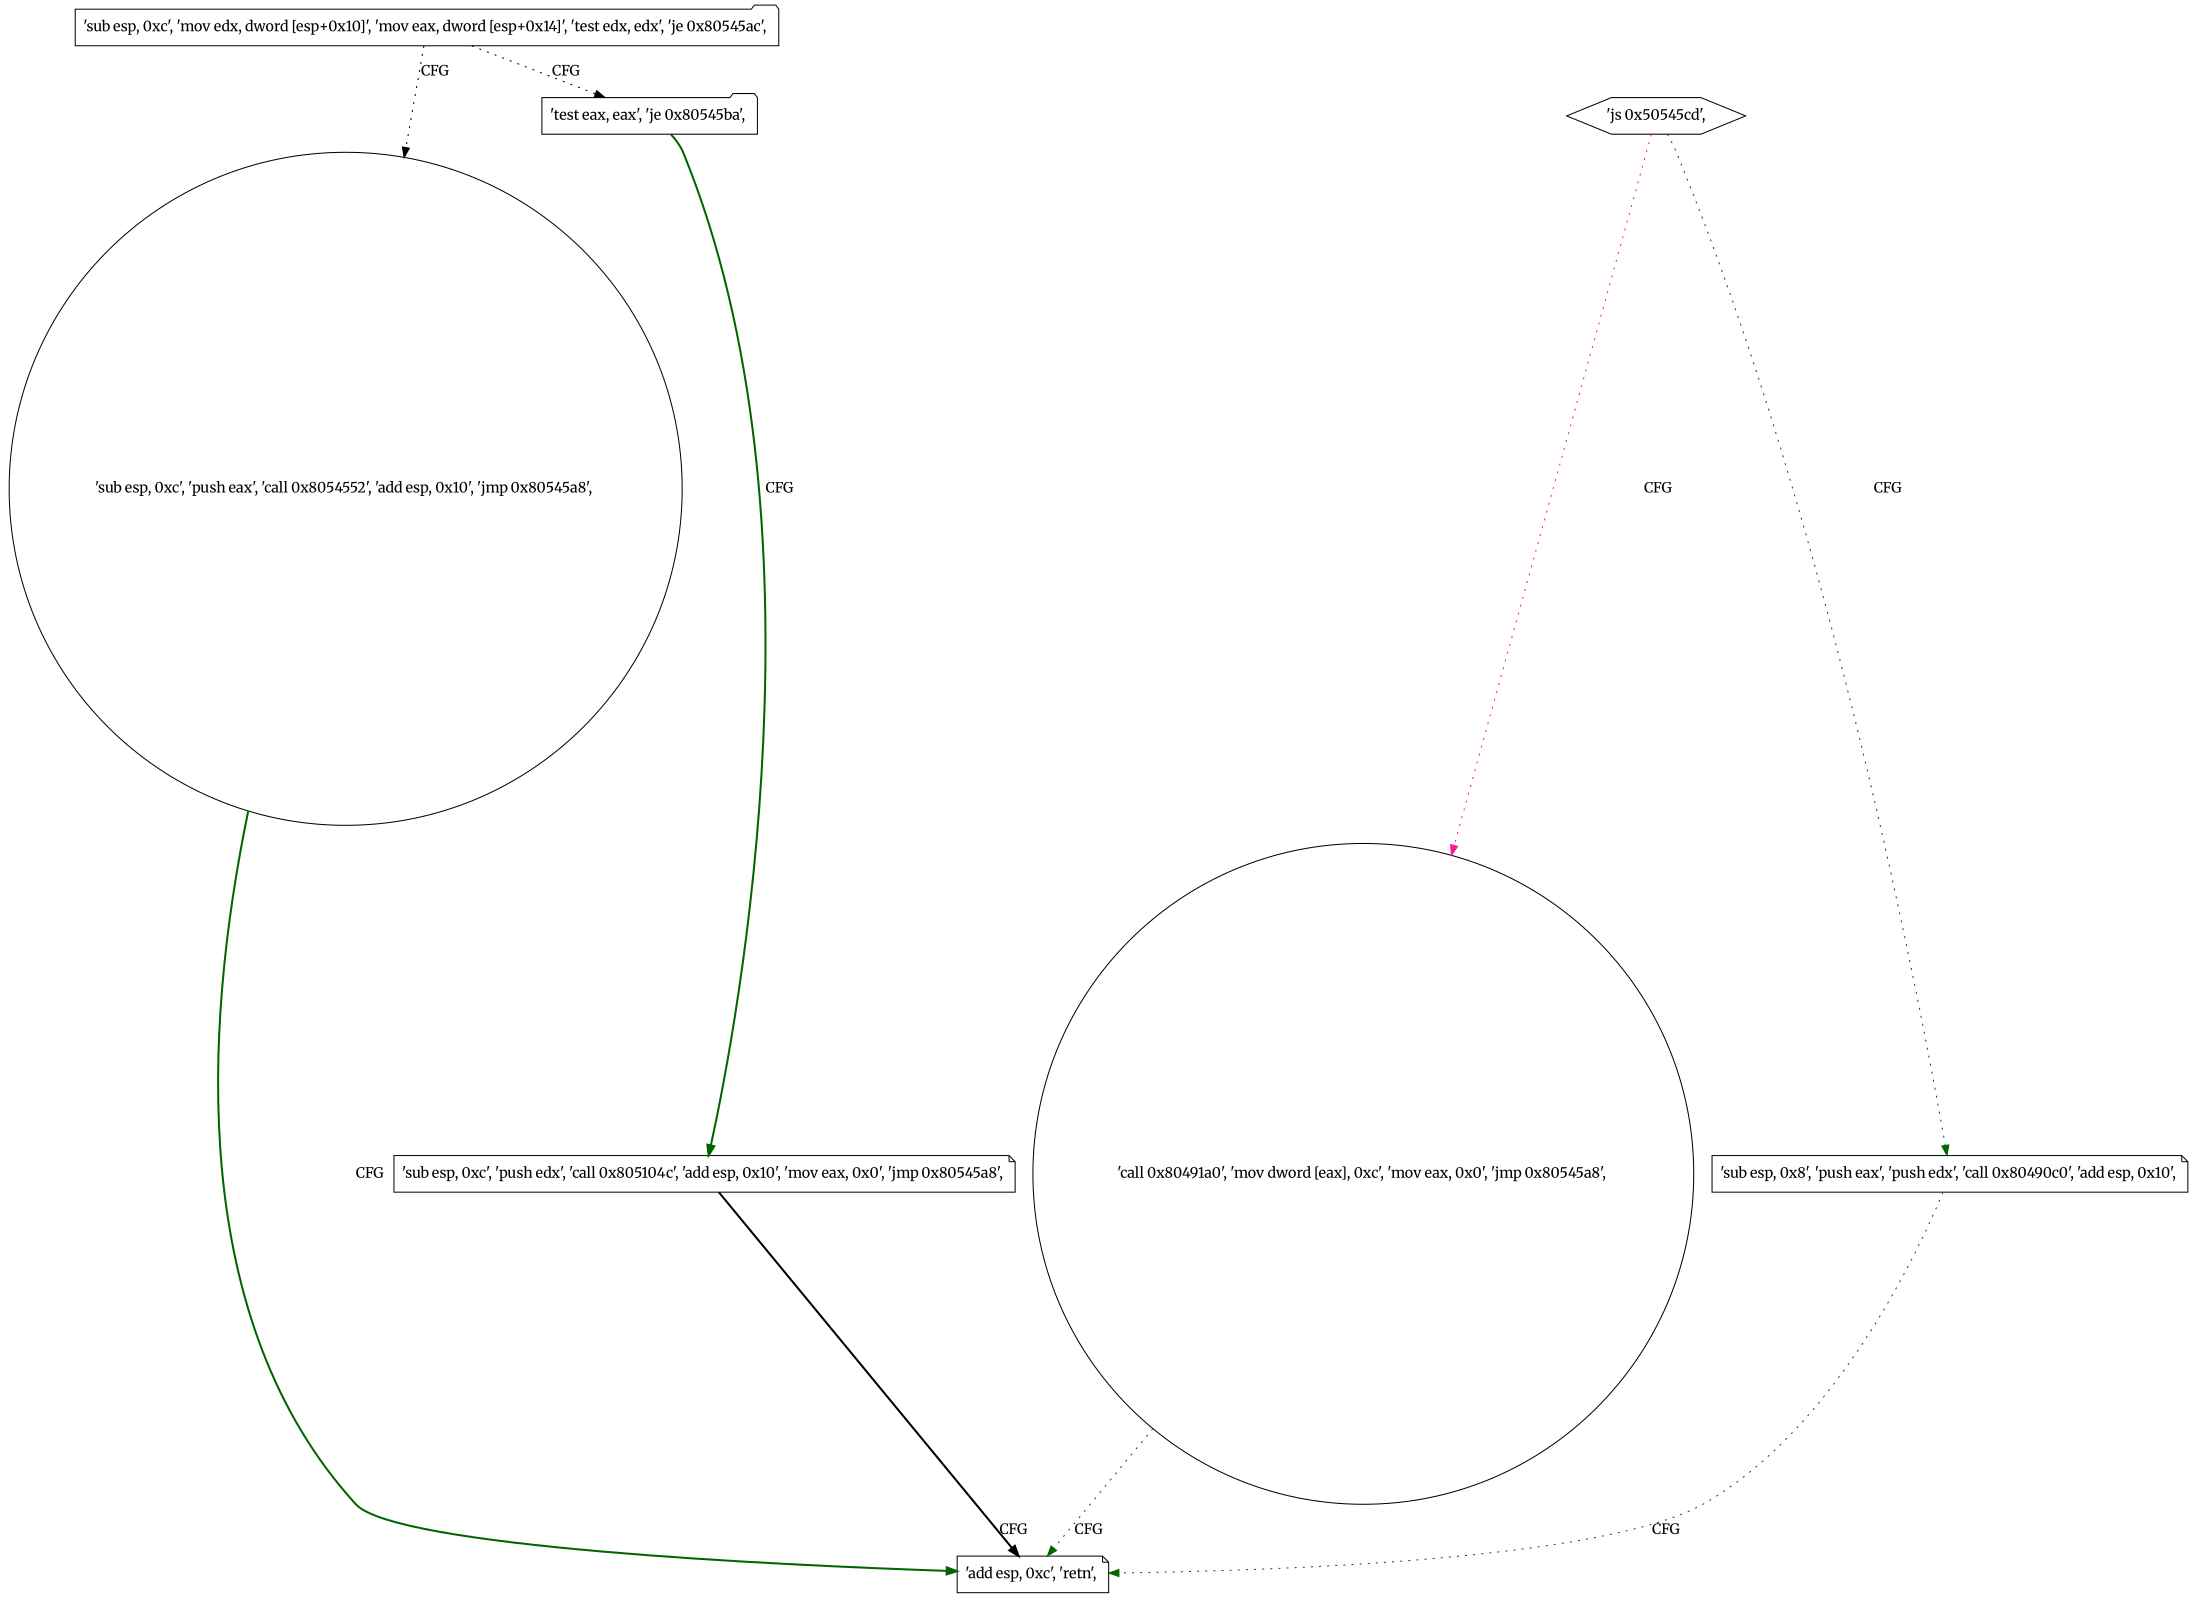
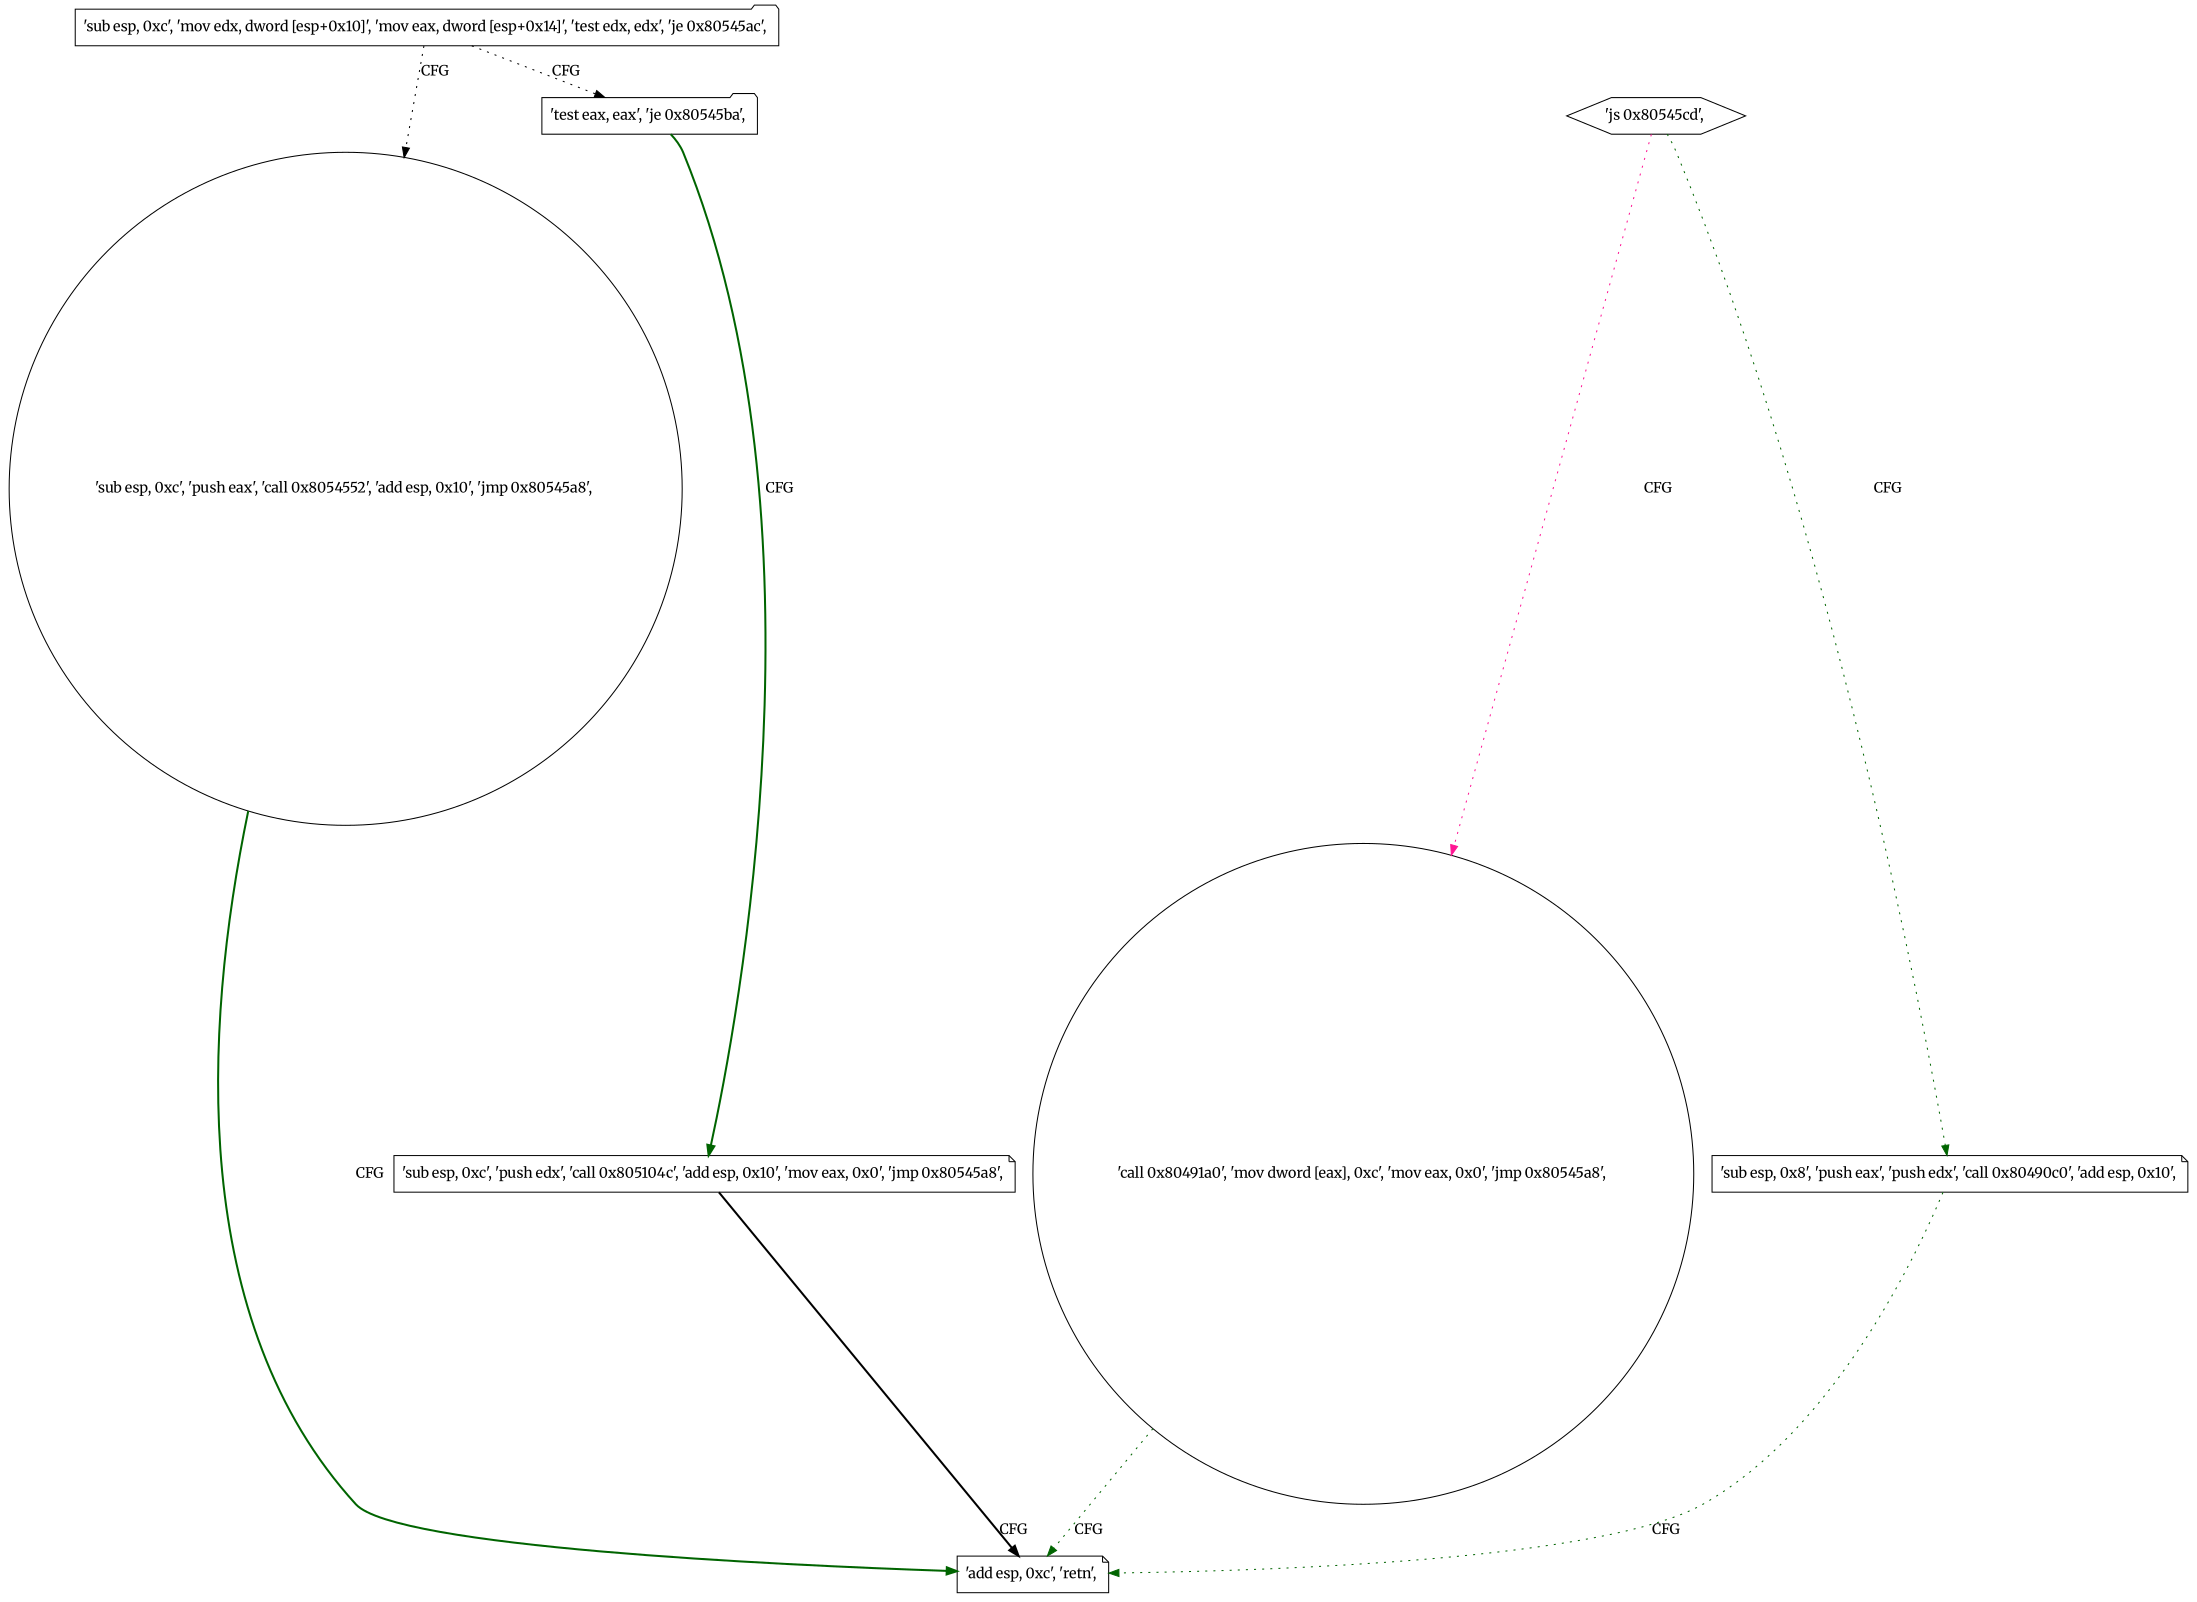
node "'js 0x50545cd',": label "'js 0x50545cd'," -> "'js 0x80545cd',"
